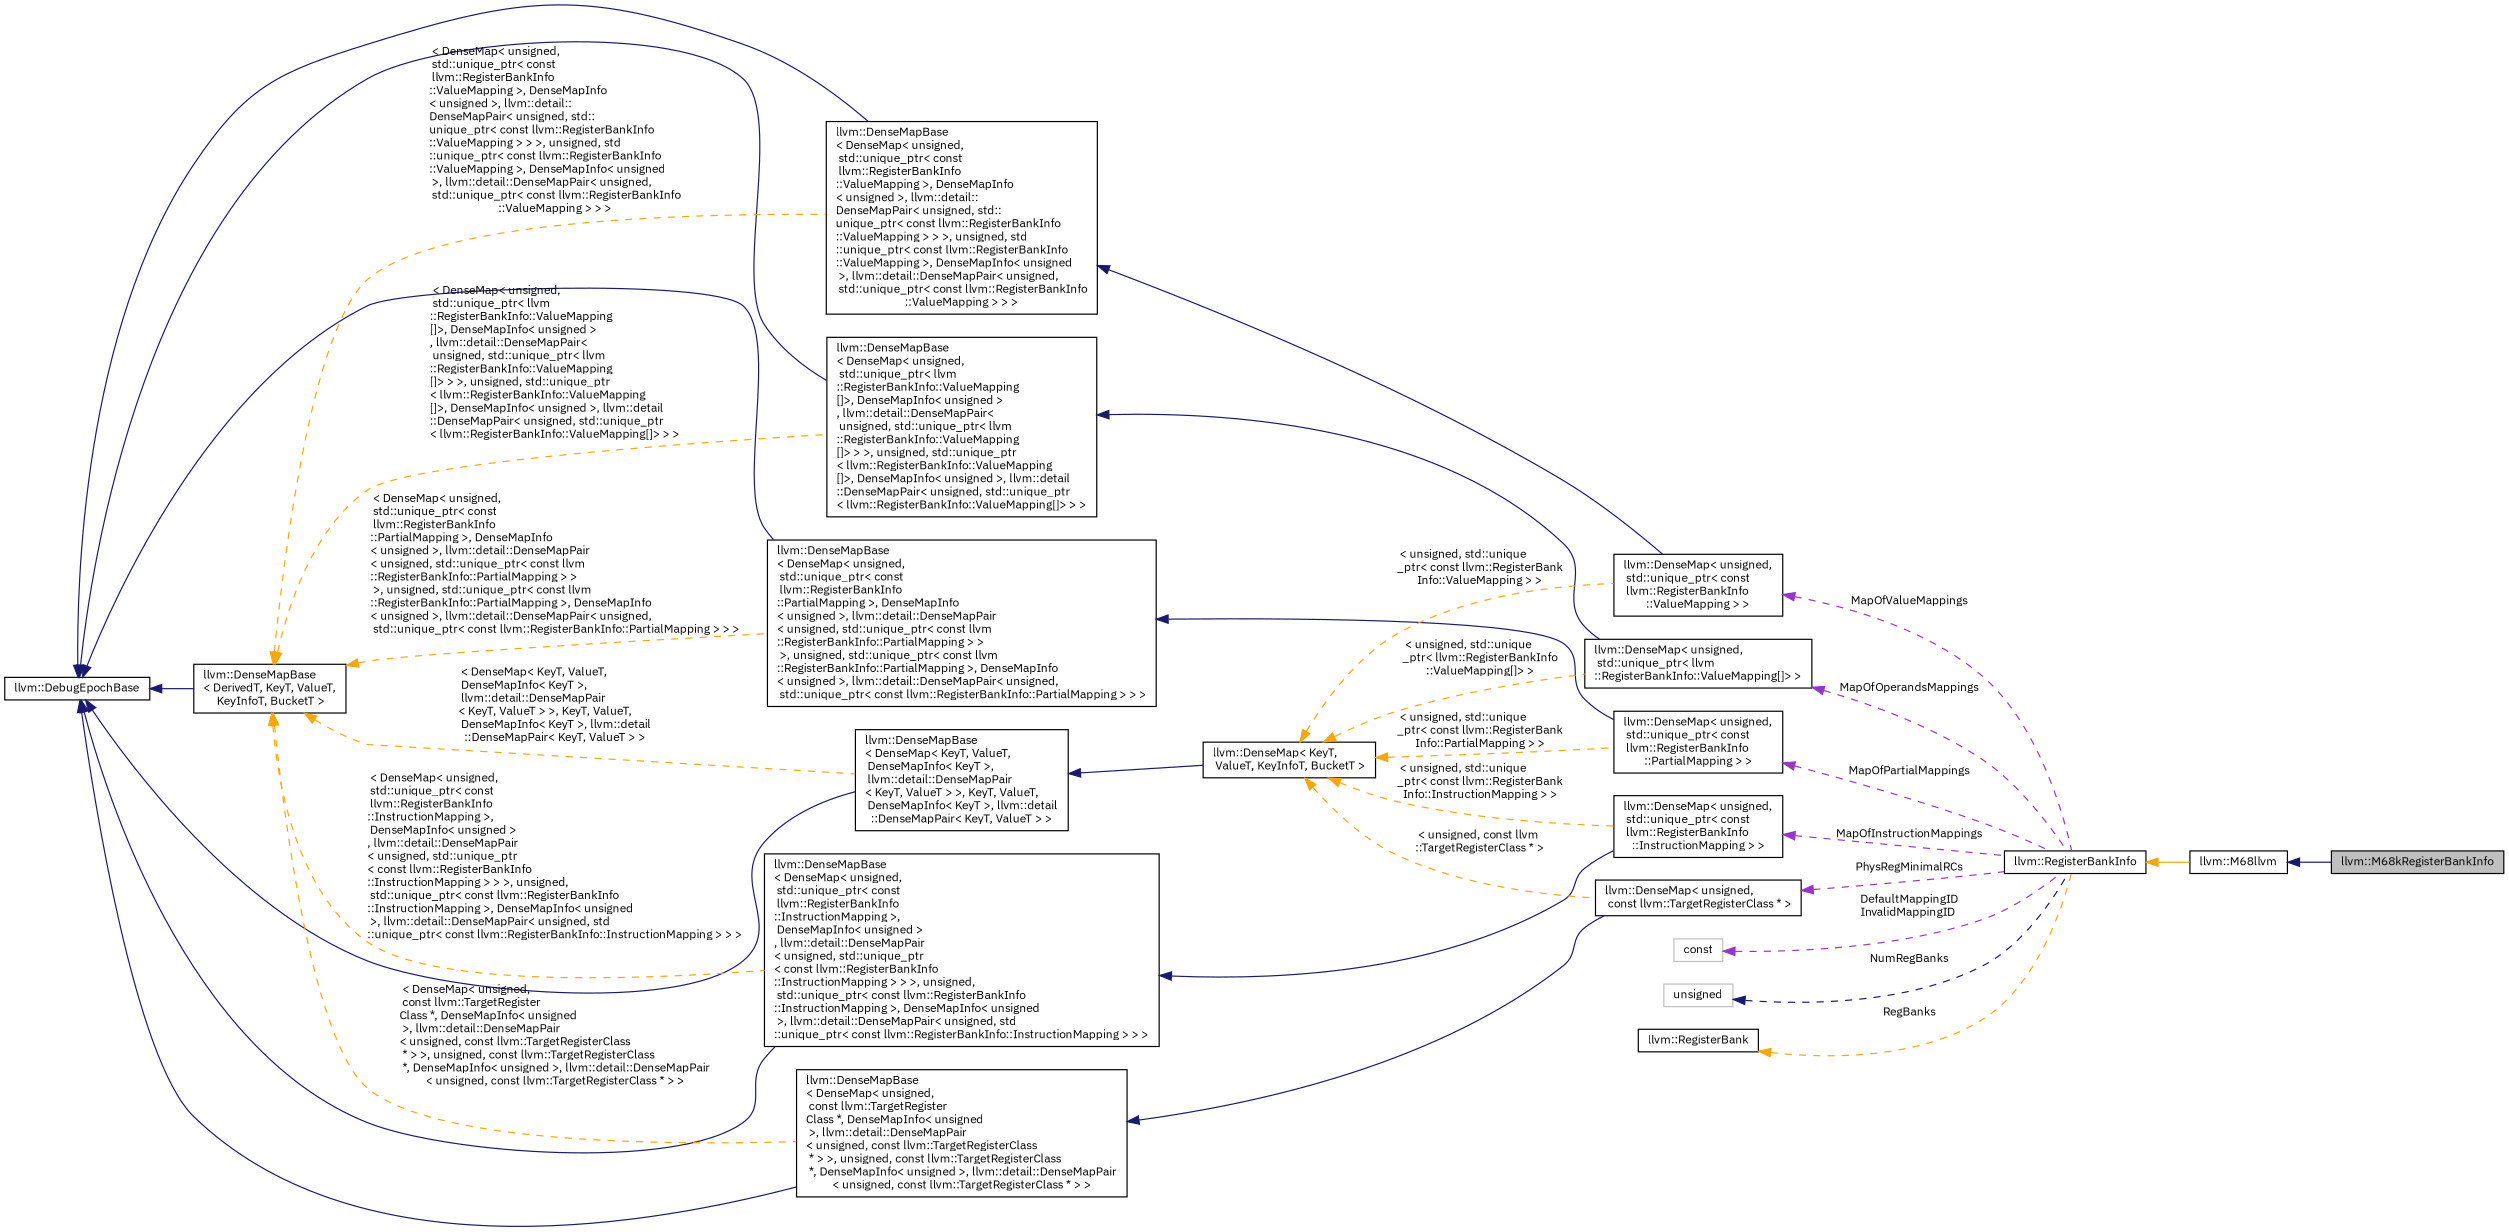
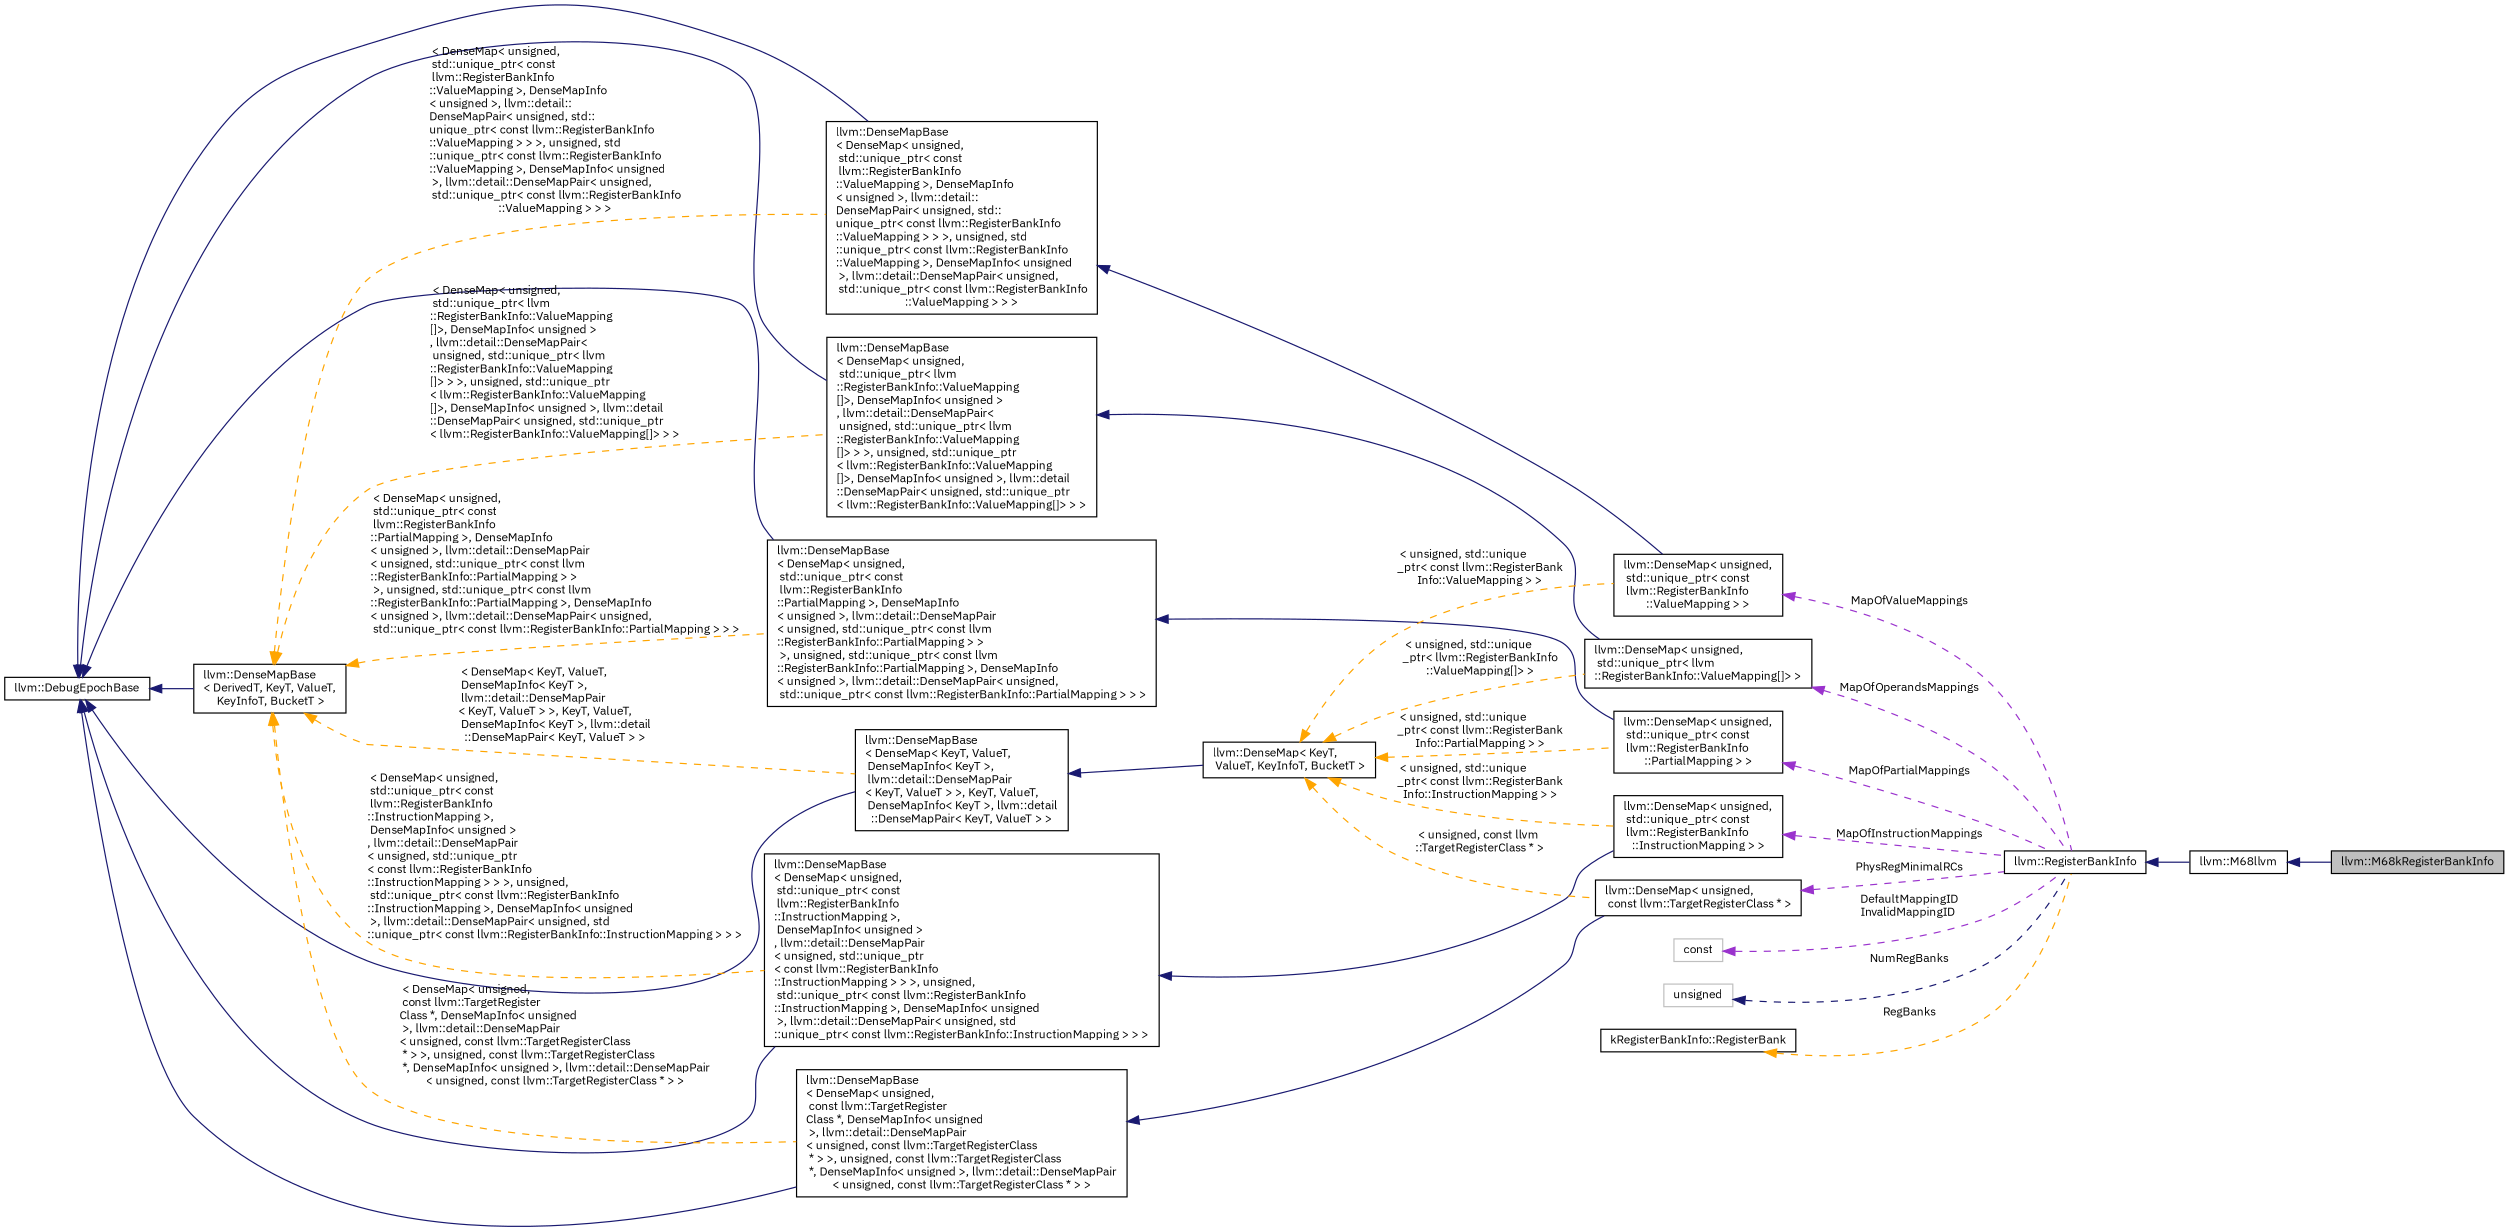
edge "llvm::M68llvm" -> "llvm::RegisterBankInfo": color orange -> midnightblue
node "llvm::RegisterBank": label "llvm::RegisterBank" -> "kRegisterBankInfo::RegisterBank"
